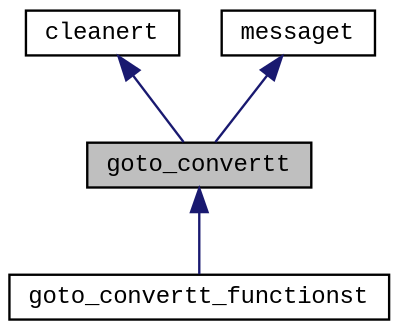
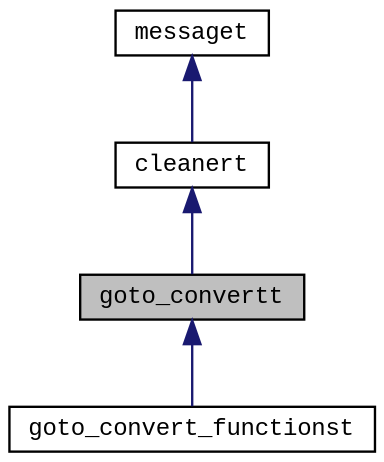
edge "goto_convertt" -> "messaget": now "cleanert" -> "messaget"
node "goto_convertt_functionst": label "goto_convertt_functionst" -> "goto_convert_functionst"
